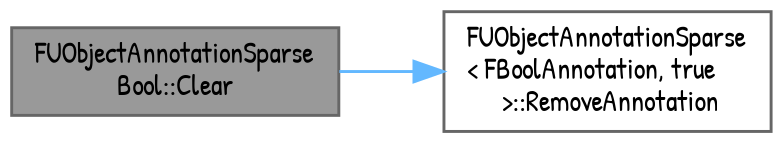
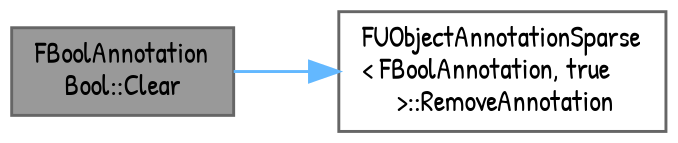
node "FUObjectAnnotationSparse Bool::Clear": label "FUObjectAnnotationSparse Bool::Clear" -> "FBoolAnnotation Bool::Clear"
